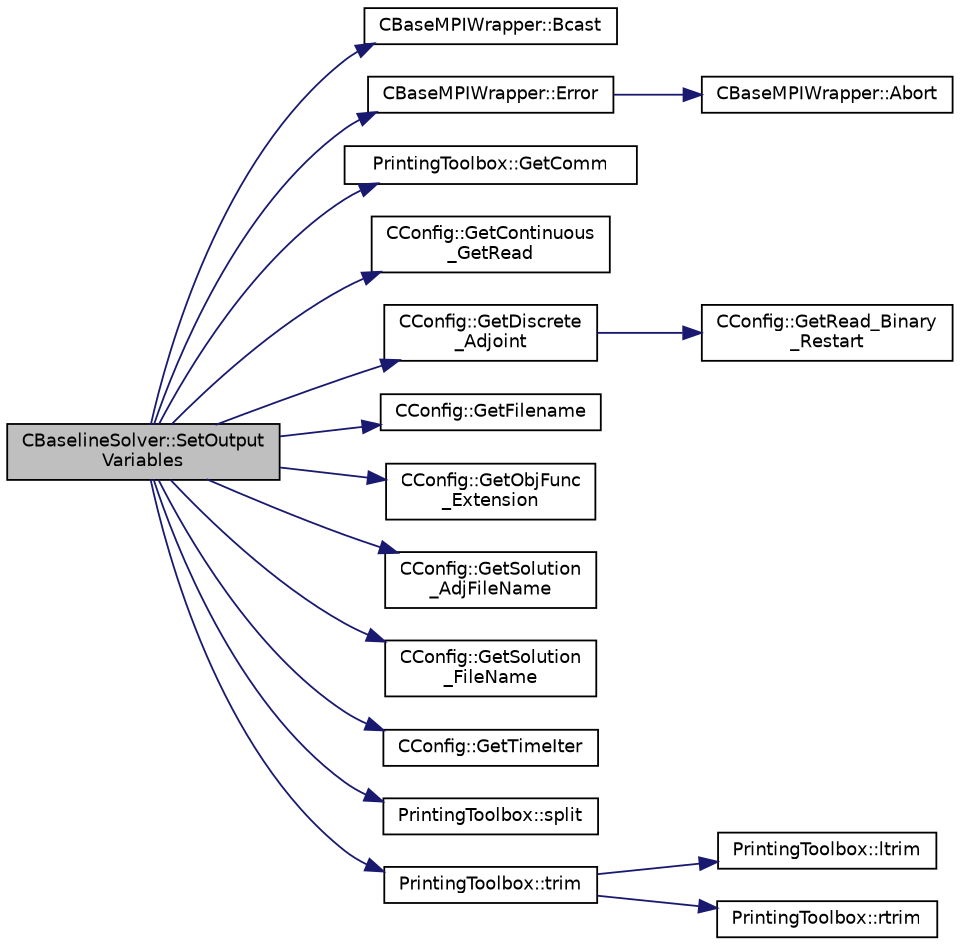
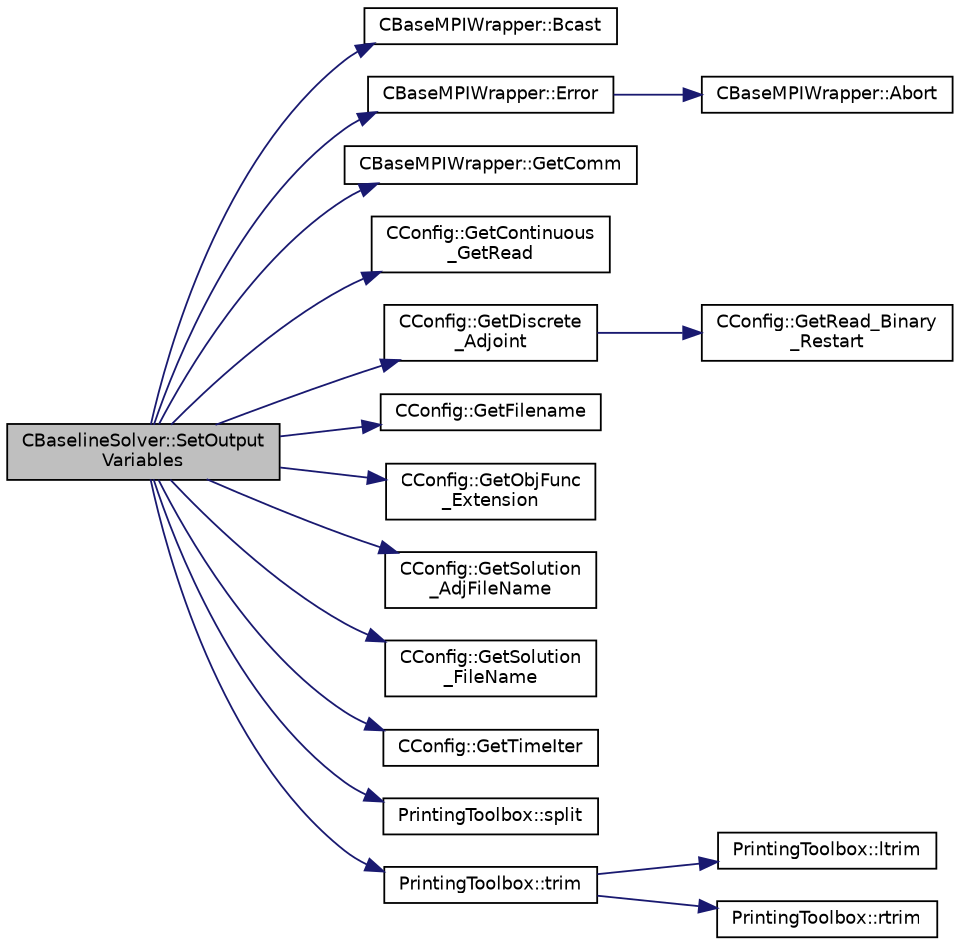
node "PrintingToolbox::GetComm": label "PrintingToolbox::GetComm" -> "CBaseMPIWrapper::GetComm"
